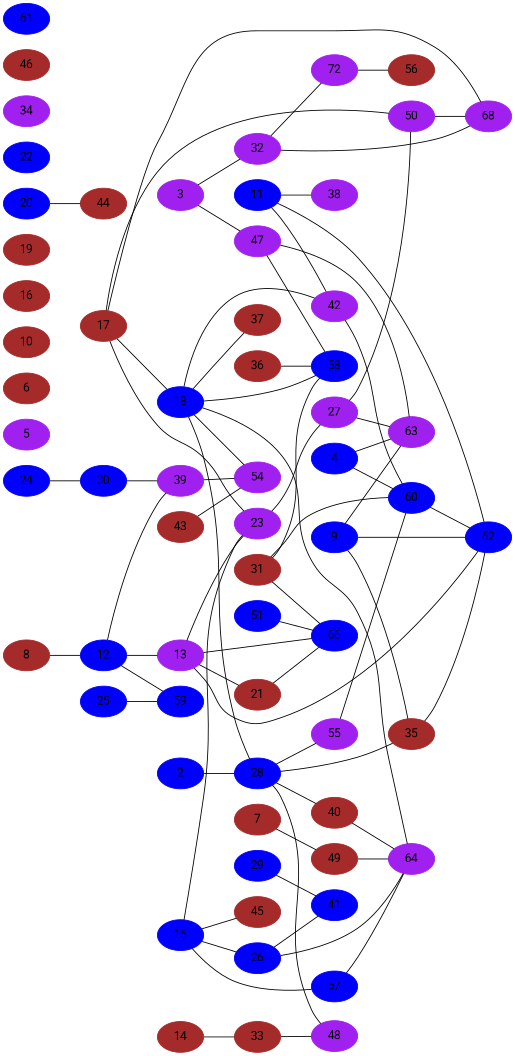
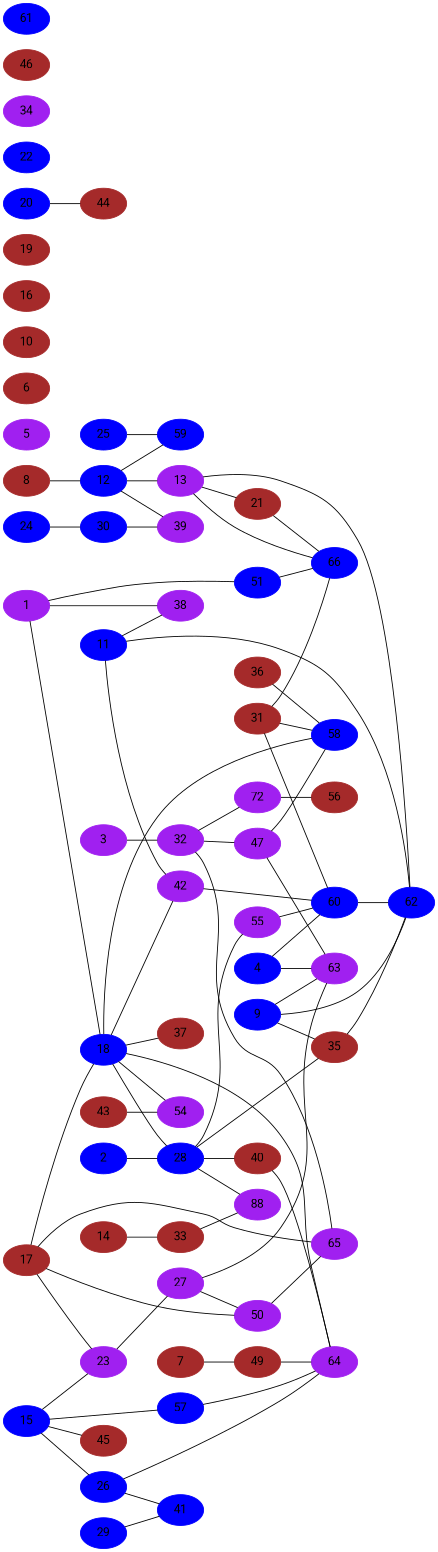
node "68": label "68" -> "65"
edge "3" -- "47": now "32" -- "47"
edge "54" -- "39": removed
edge "23" -- "13": removed
node "1": added
node "48": label "48" -> "88"
